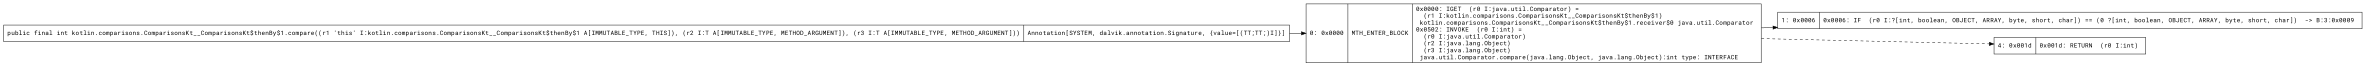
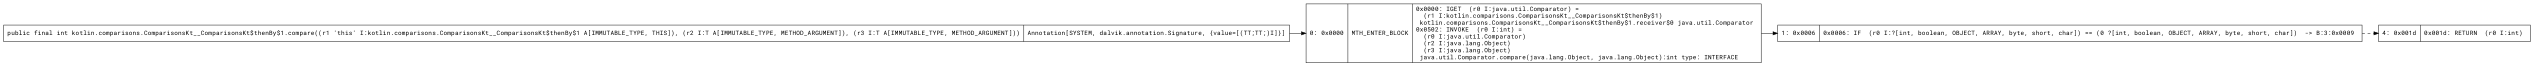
edge "0: 0x0000" -> "4: 0x001d": now "1: 0x0006" -> "4: 0x001d"
